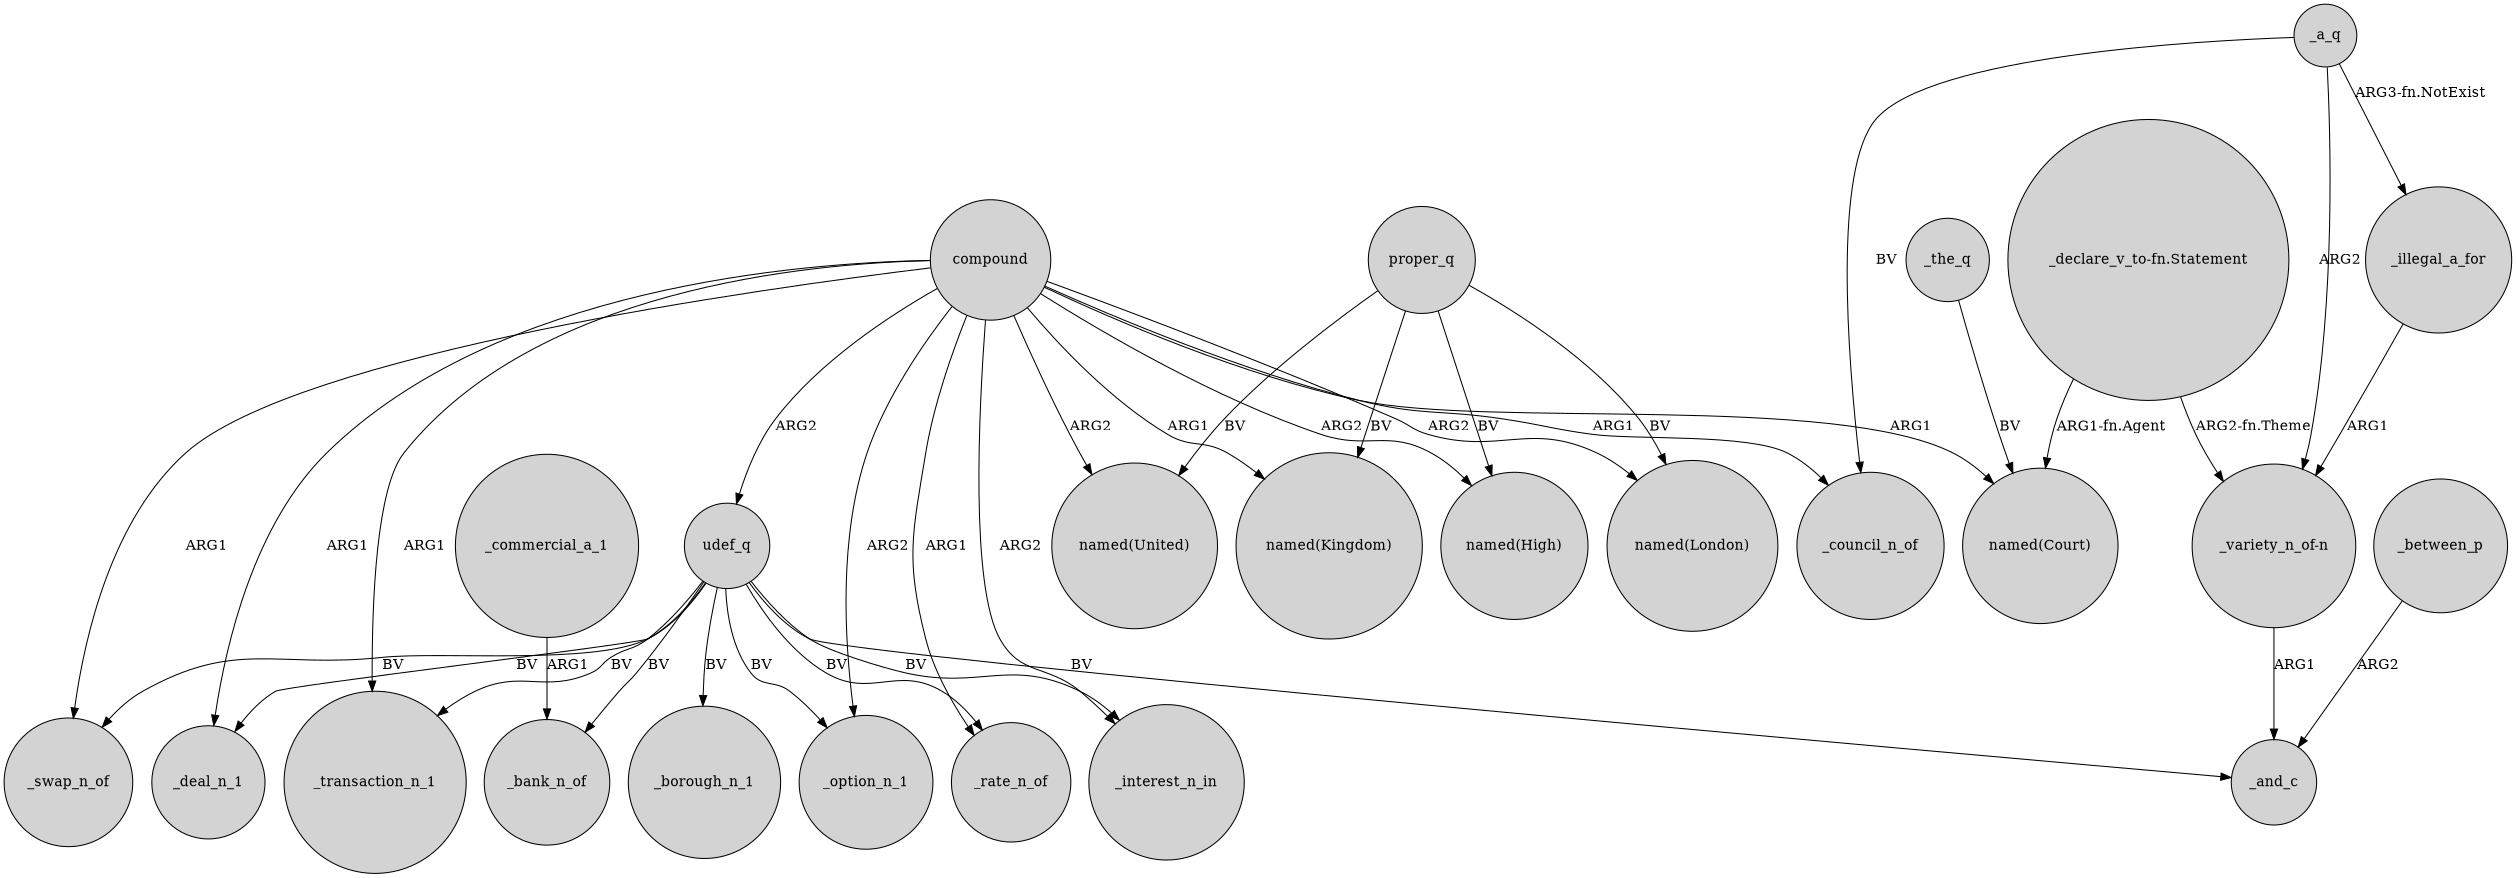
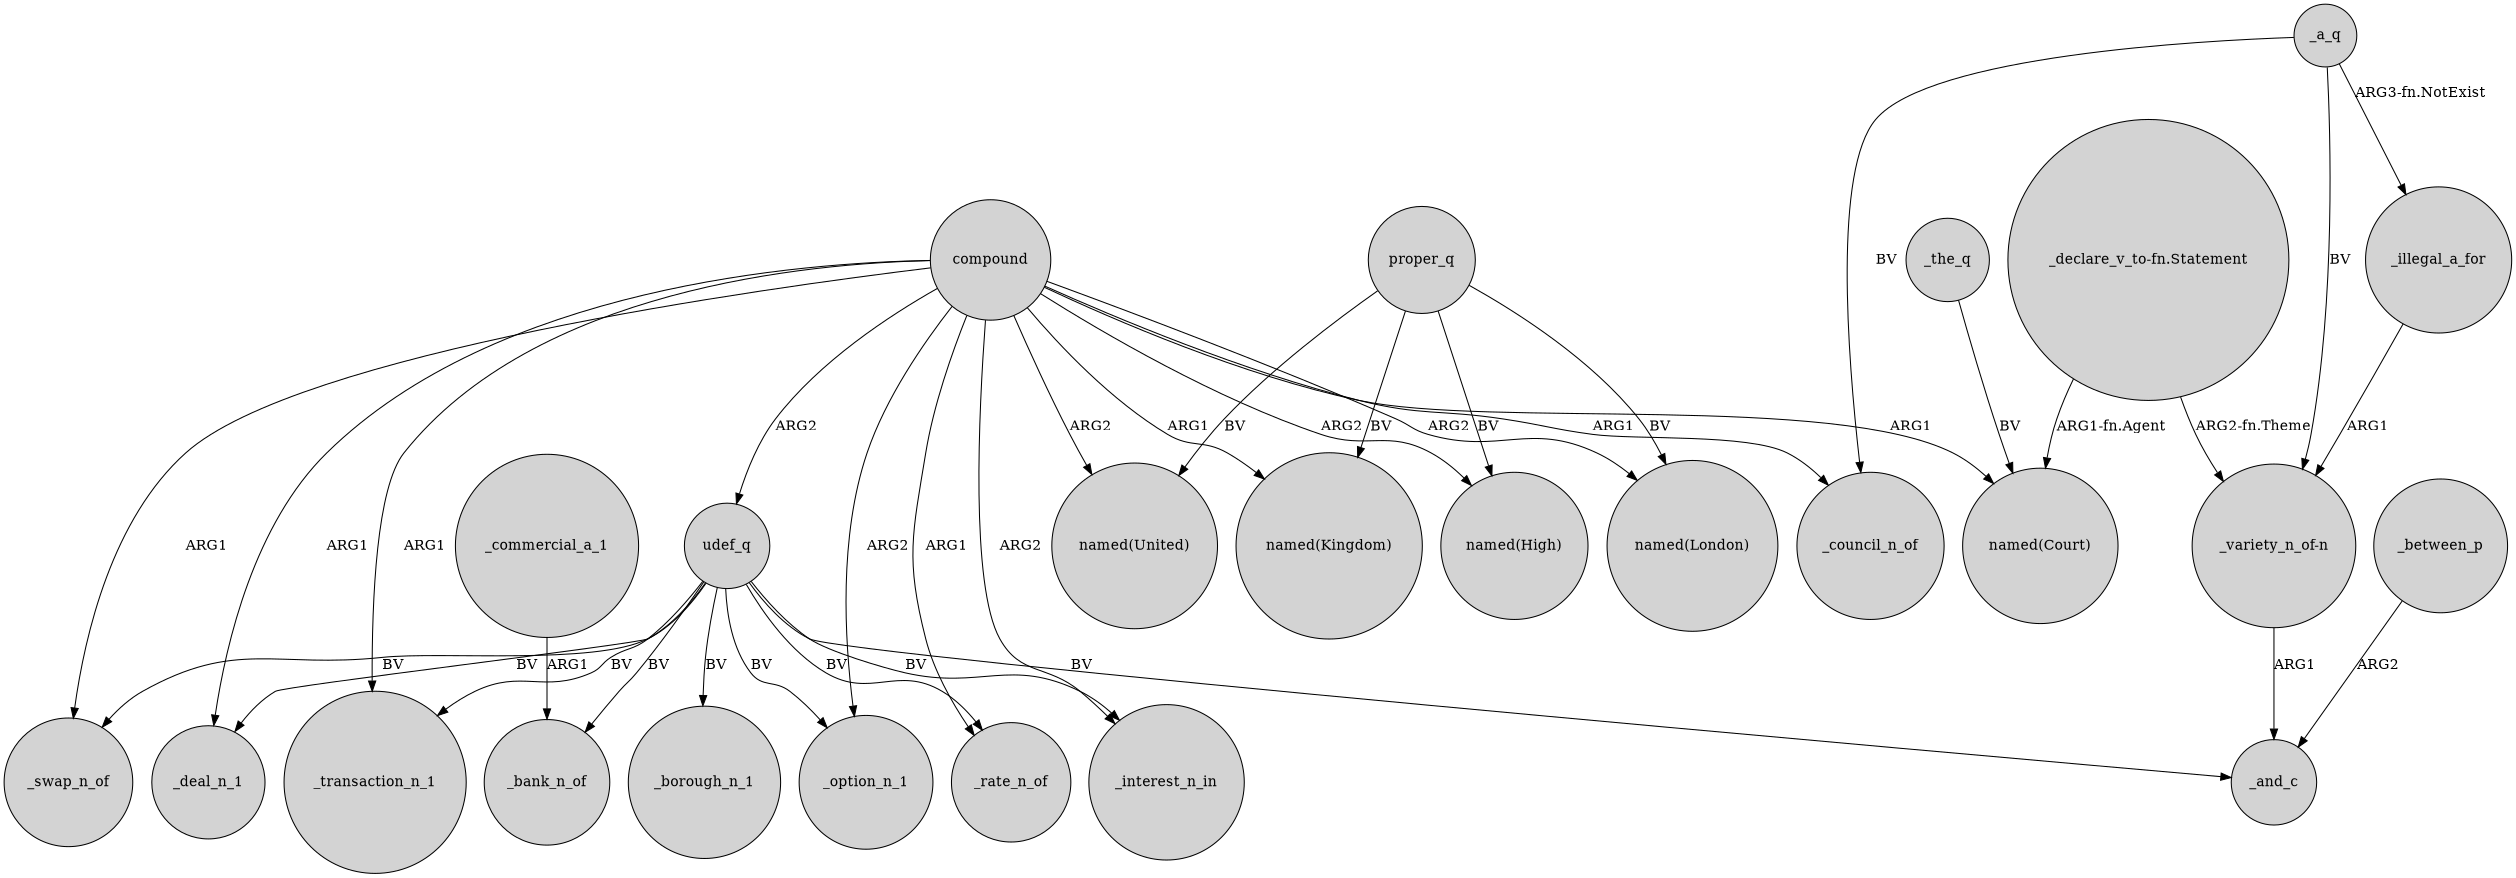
edge "_a_q" -> "_variety_n_of-n": label "ARG2" -> "BV"
